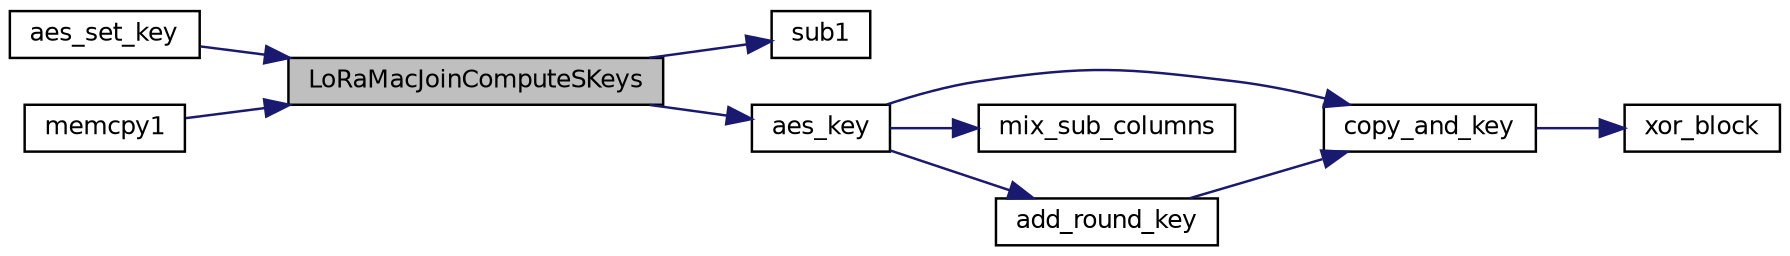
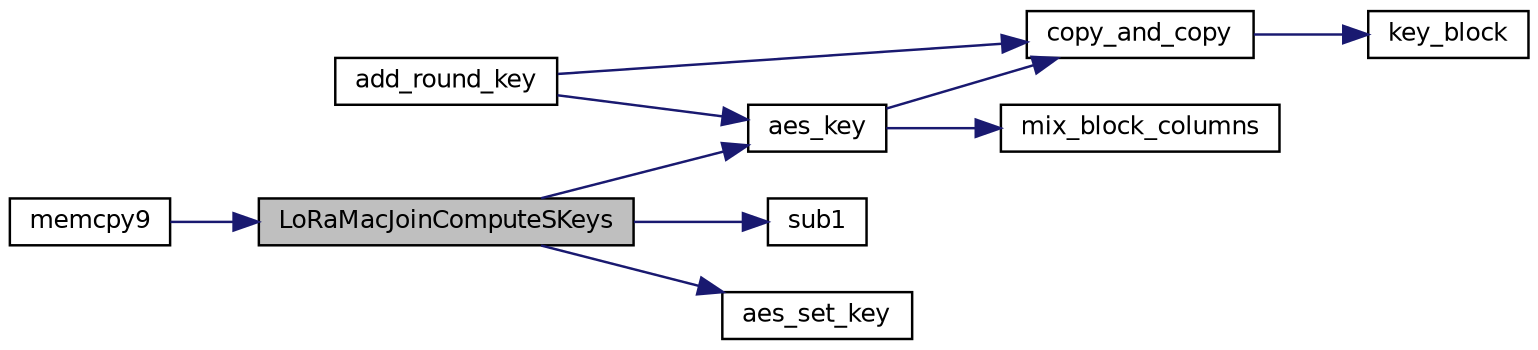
edge "aes_set_key" -> "LoRaMacJoinComputeSKeys": reversed
node "memcpy1": label "memcpy1" -> "memcpy9"
node "mix_sub_columns": label "mix_sub_columns" -> "mix_block_columns"
node "copy_and_key": label "copy_and_key" -> "copy_and_copy"
node "xor_block": label "xor_block" -> "key_block"
edge "aes_key" -> "add_round_key": reversed
